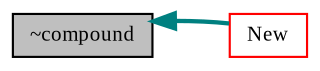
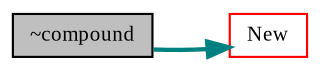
edge "New" -> "~compound": reversed
